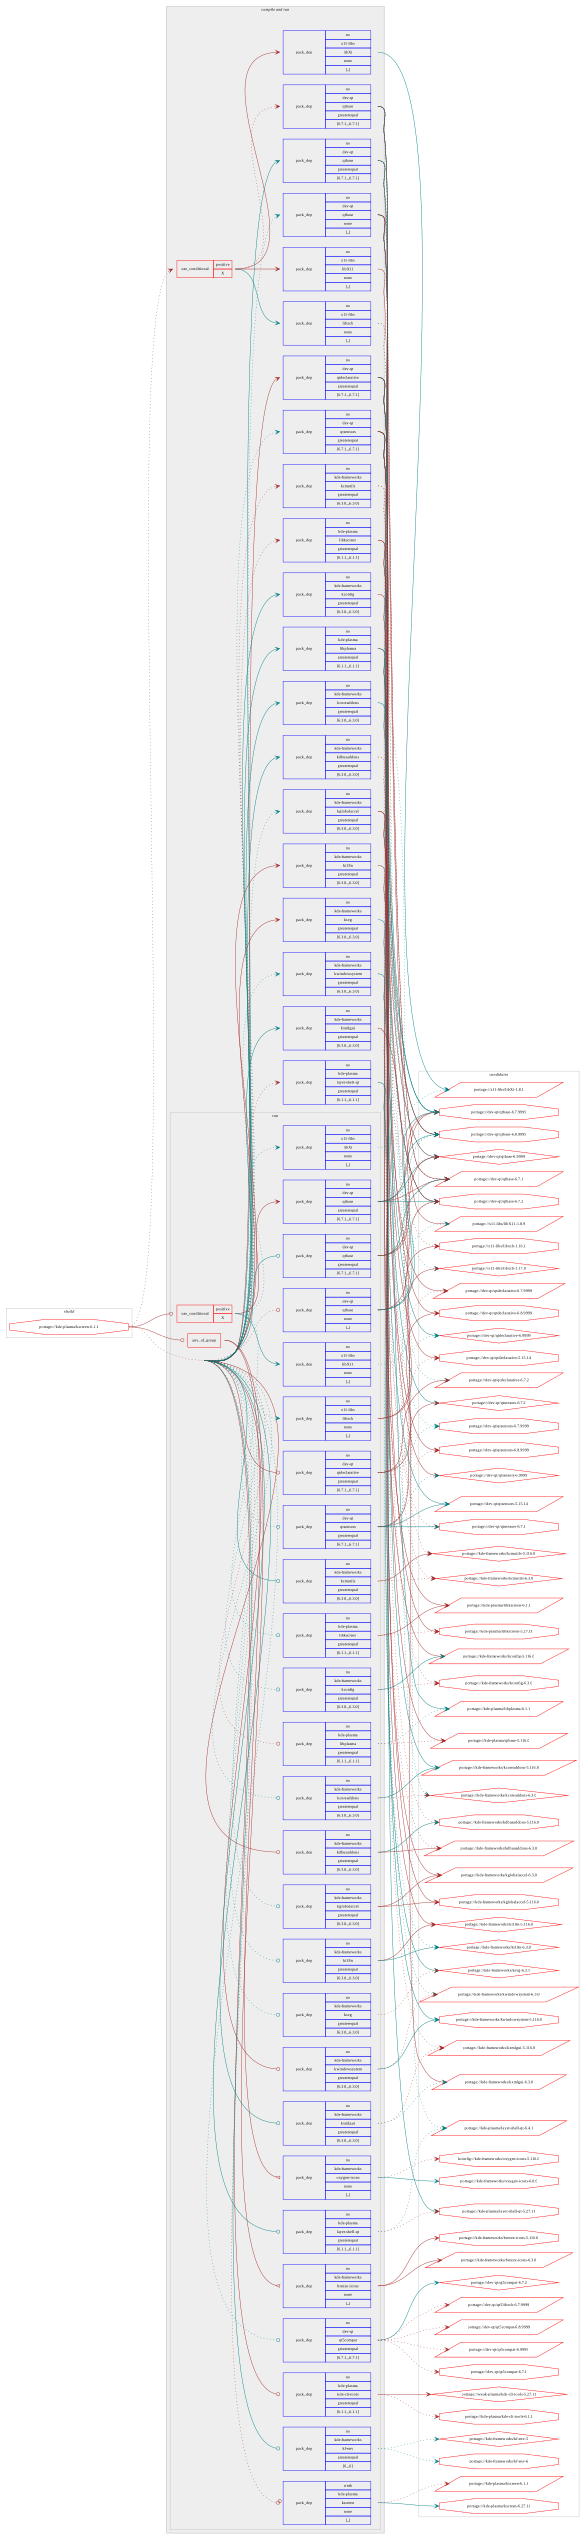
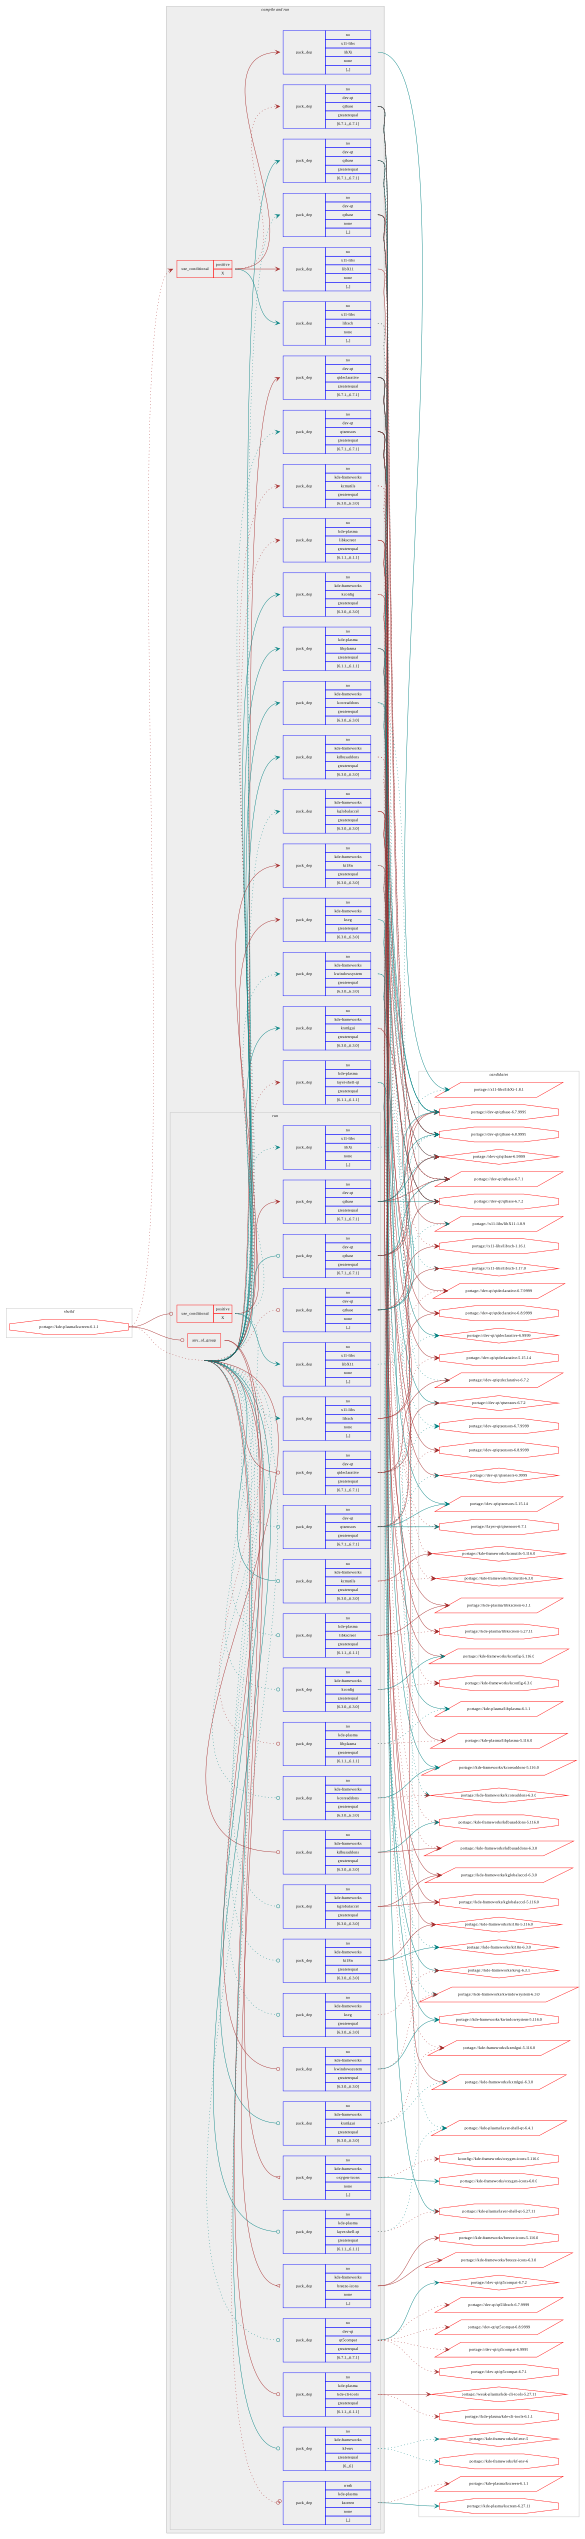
node "portage://dev-qt/qtsensors-6.7.1": label "portage://dev-qt/qtsensors-6.7.1" -> "portage://layer-qt/qtsensors-6.7.1"
node "portage://kde-plasma/qtbase-5.116.0": label "portage://kde-plasma/qtbase-5.116.0" -> "portage://kde-plasma/libplasma-5.116.0"
